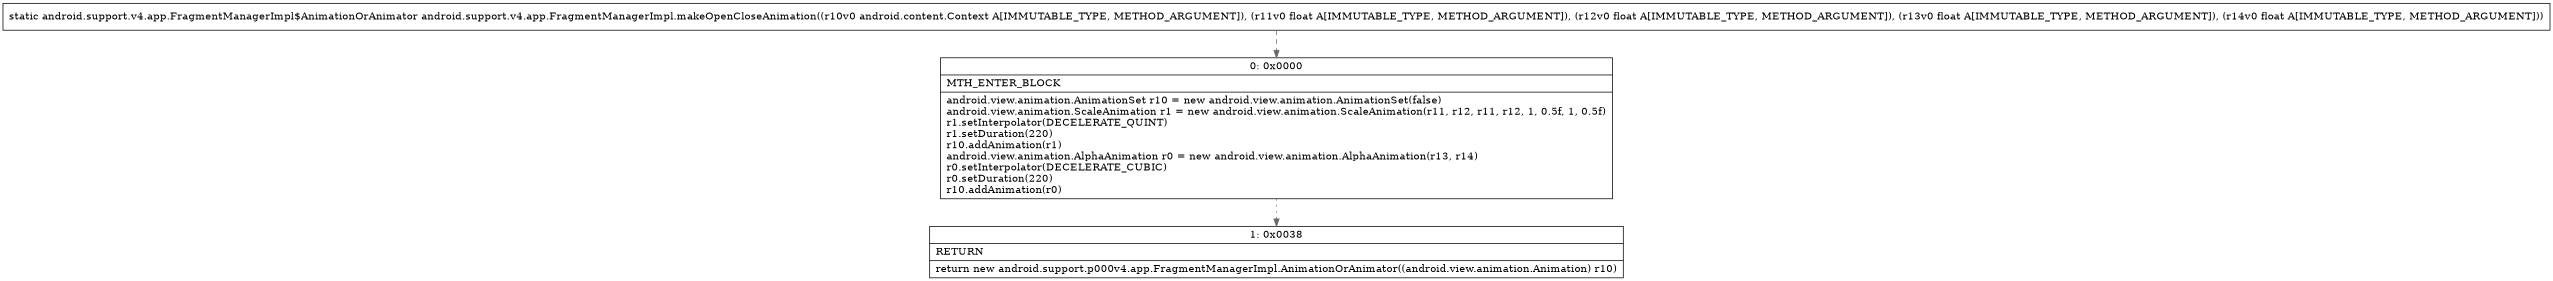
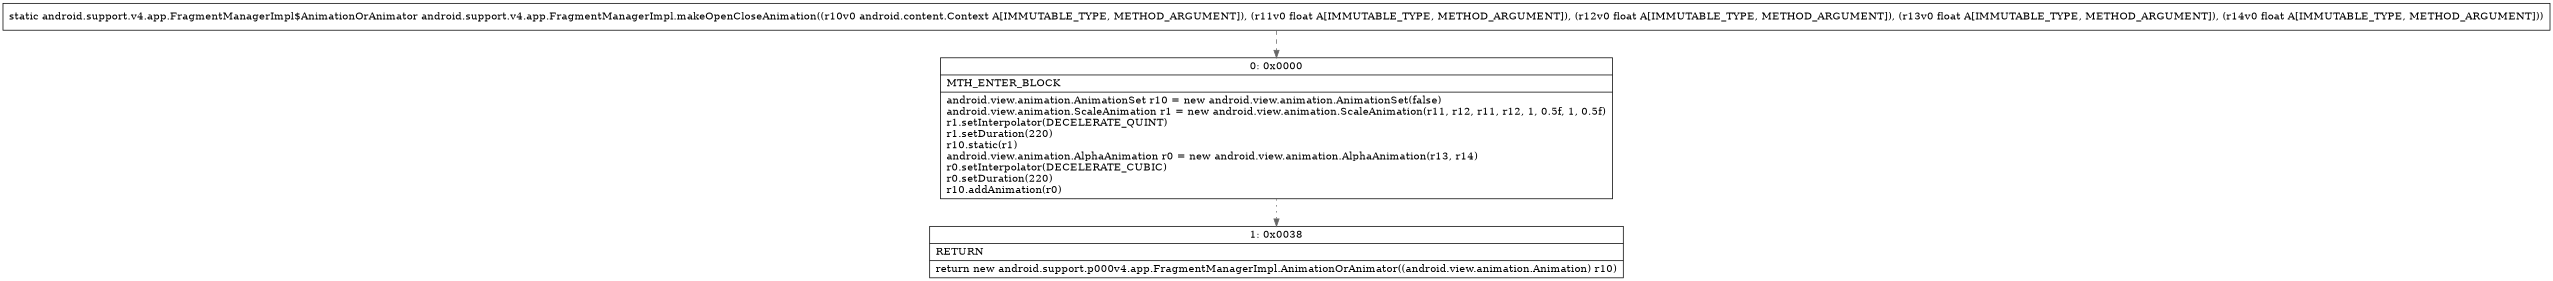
node "0: 0x0000": text "r10.addAnimation(r1)" -> "r10.static(r1)"
